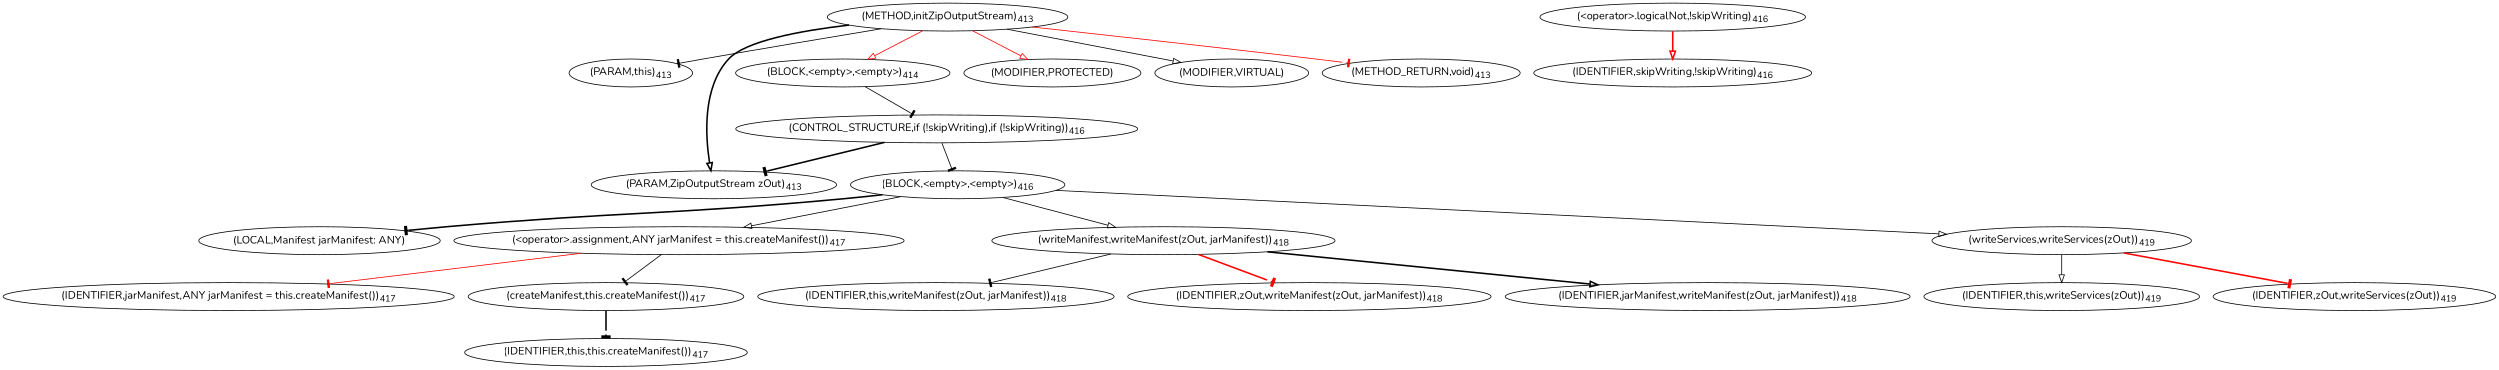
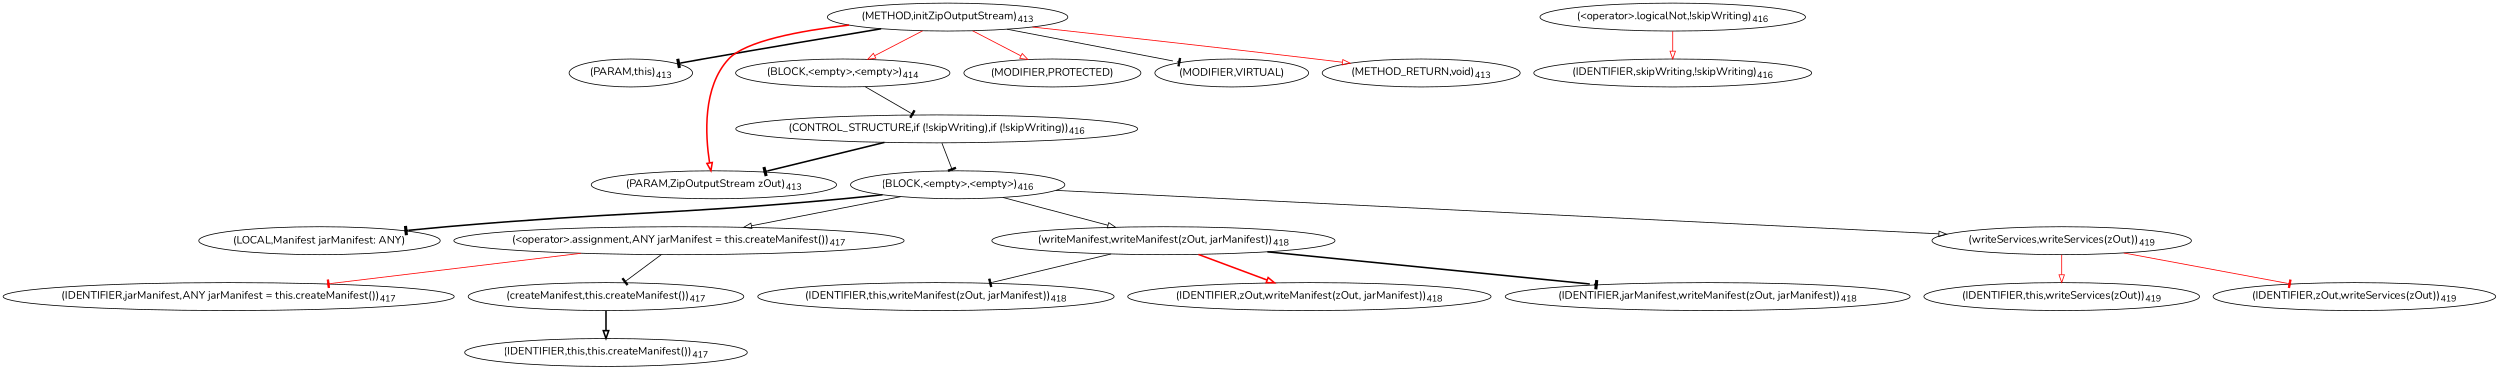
edge "(<operator>.logicalNot,!skipWriting)" -> "(IDENTIFIER,skipWriting,!skipWriting)": style bold -> solid
edge "(METHOD,initZipOutputStream)" -> "(METHOD_RETURN,void)": arrowhead tee -> onormal
edge "(METHOD,initZipOutputStream)" -> "(MODIFIER,VIRTUAL)": arrowhead onormal -> tee
edge "(METHOD,initZipOutputStream)" -> "(PARAM,this)": style solid -> bold
edge "(METHOD,initZipOutputStream)" -> "(PARAM,ZipOutputStream zOut)": color black -> red
edge "(writeServices,writeServices(zOut))" -> "(IDENTIFIER,this,writeServices(zOut))": color black -> red
edge "(writeManifest,writeManifest(zOut, jarManifest))" -> "(IDENTIFIER,zOut,writeManifest(zOut, jarManifest))": arrowhead tee -> onormal
edge "(writeManifest,writeManifest(zOut, jarManifest))" -> "(IDENTIFIER,jarManifest,writeManifest(zOut, jarManifest))": arrowhead onormal -> tee
edge "(writeServices,writeServices(zOut))" -> "(IDENTIFIER,zOut,writeServices(zOut))": style bold -> solid
edge "(createManifest,this.createManifest())" -> "(IDENTIFIER,this,this.createManifest())": arrowhead tee -> onormal
